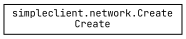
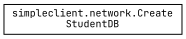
node "simpleclient.network.Create Create": label "simpleclient.network.Create Create" -> "simpleclient.network.Create StudentDB"
